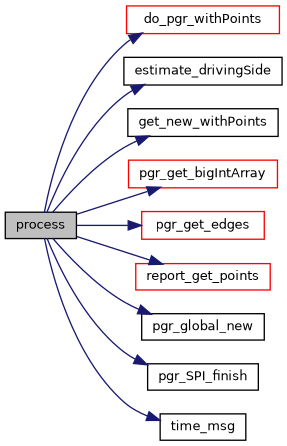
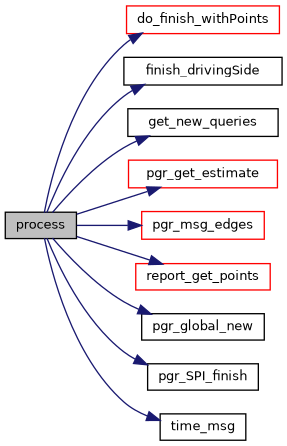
node "do_pgr_withPoints": label "do_pgr_withPoints" -> "do_finish_withPoints"
node "estimate_drivingSide": label "estimate_drivingSide" -> "finish_drivingSide"
node "get_new_withPoints": label "get_new_withPoints" -> "get_new_queries"
node "pgr_get_bigIntArray": label "pgr_get_bigIntArray" -> "pgr_get_estimate"
node "pgr_get_edges": label "pgr_get_edges" -> "pgr_msg_edges"
